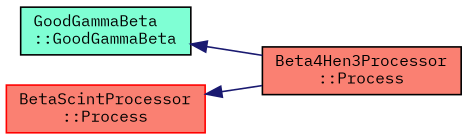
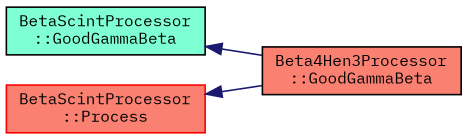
node "GoodGammaBeta ::GoodGammaBeta": label "GoodGammaBeta ::GoodGammaBeta" -> "BetaScintProcessor ::GoodGammaBeta"
node "Beta4Hen3Processor ::Process": label "Beta4Hen3Processor ::Process" -> "Beta4Hen3Processor ::GoodGammaBeta"
